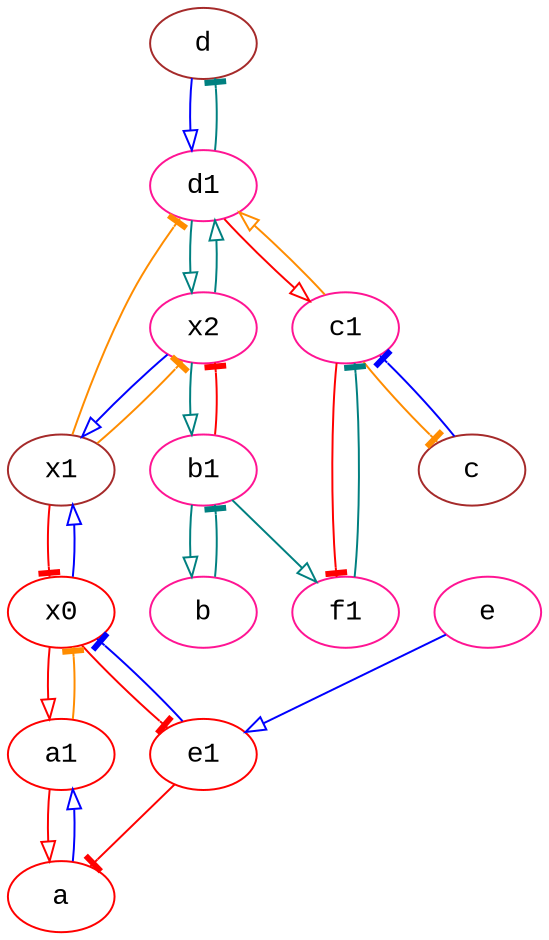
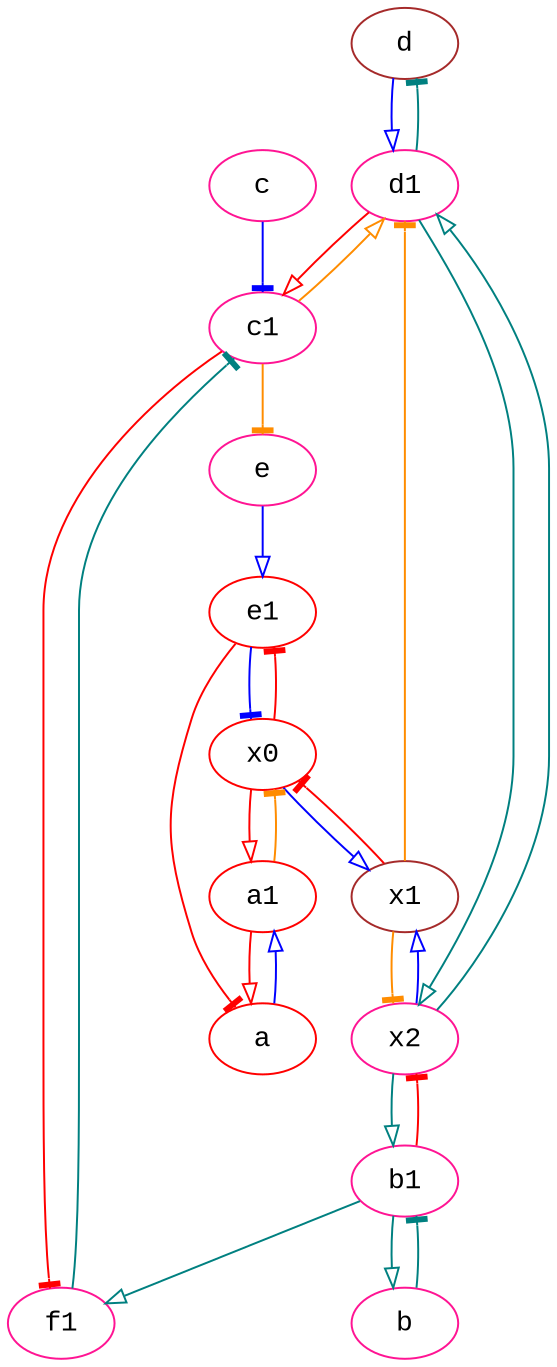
edge "c1" -> "c": now "c1" -> "e"
node "c": color brown -> deeppink
